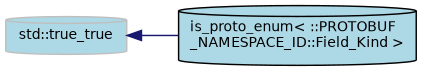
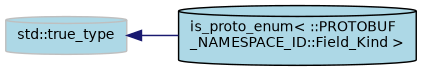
node "std::true_true": label "std::true_true" -> "std::true_type"
